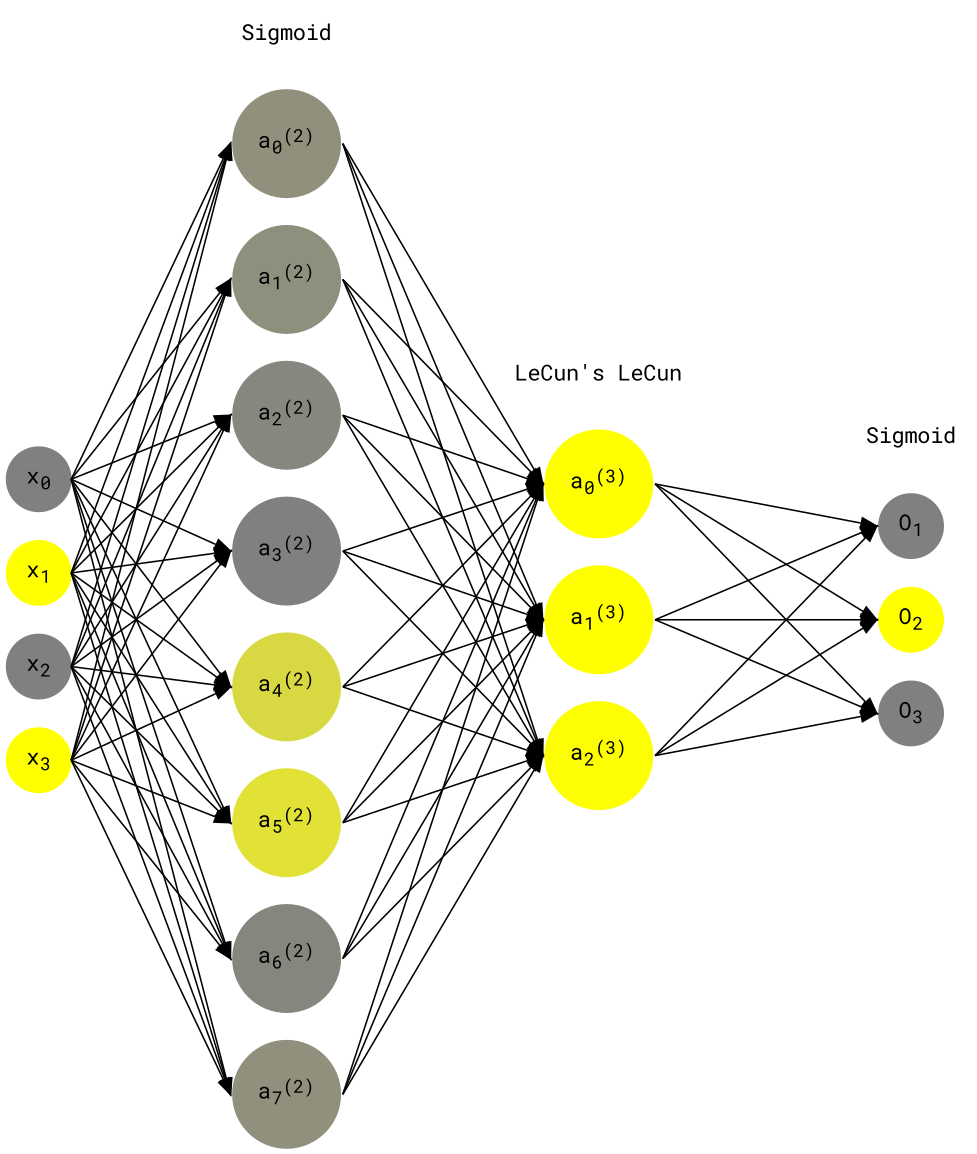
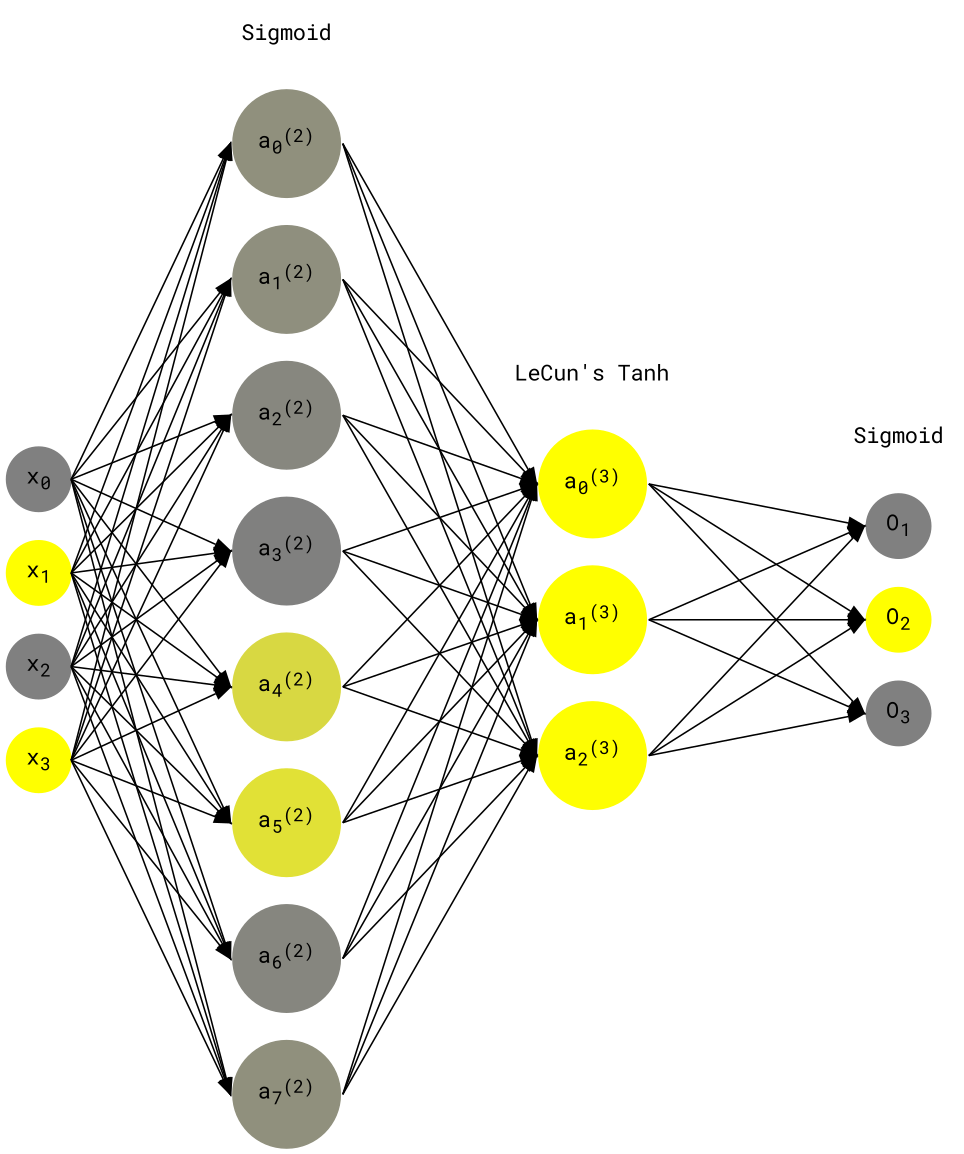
node "LeCun's LeCun": label "LeCun's LeCun" -> "LeCun's Tanh"
